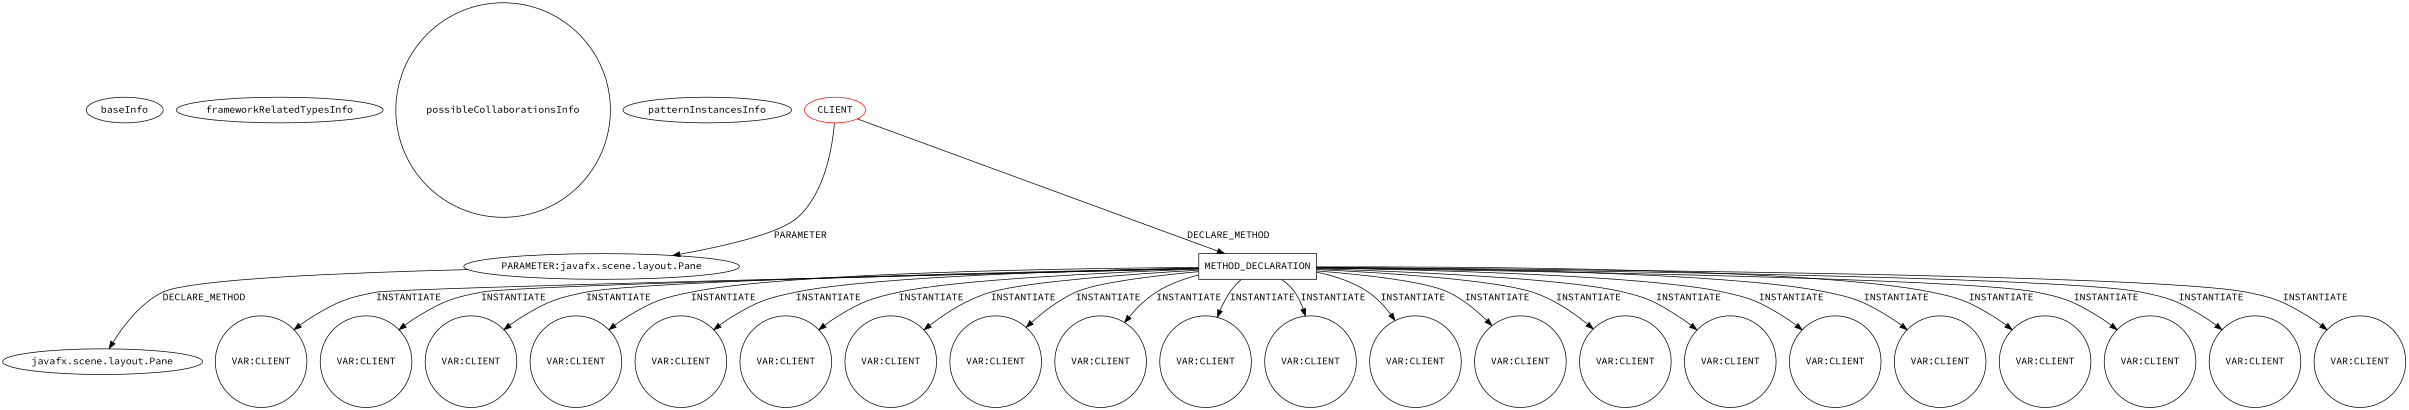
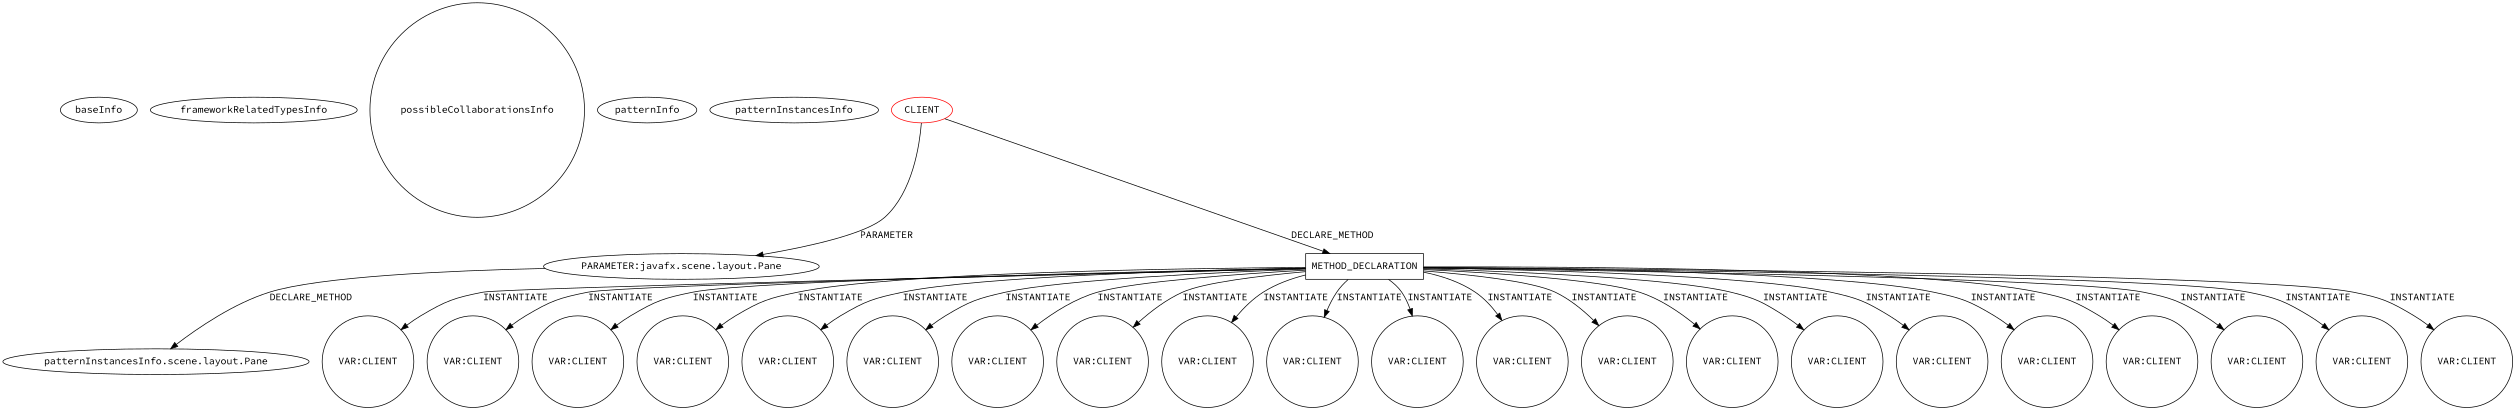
node "patternInfo": added
node "javafx.scene.layout.Pane": label "javafx.scene.layout.Pane" -> "patternInstancesInfo.scene.layout.Pane"
